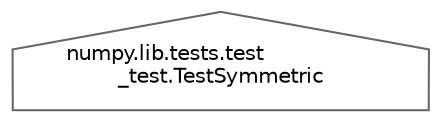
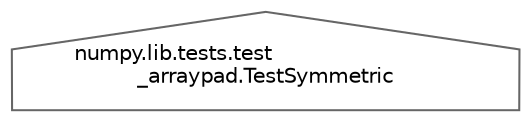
node "numpy.lib.tests.test _test.TestSymmetric": label "numpy.lib.tests.test _test.TestSymmetric" -> "numpy.lib.tests.test _arraypad.TestSymmetric"
